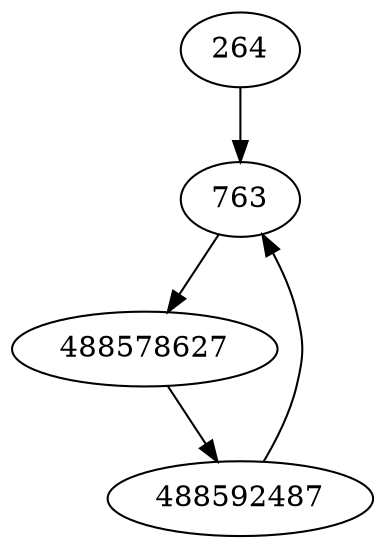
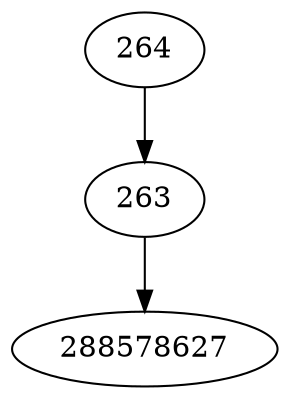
node "763": label "763" -> "263"
node "488578627": label "488578627" -> "288578627"
node "488592487": removed
